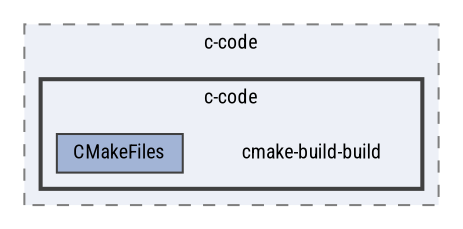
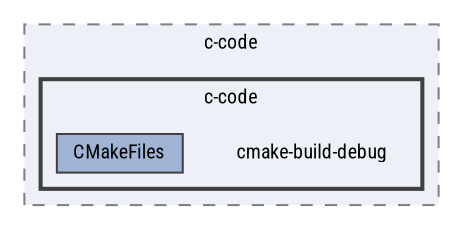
node "cmake-build-build": label "cmake-build-build" -> "cmake-build-debug"
